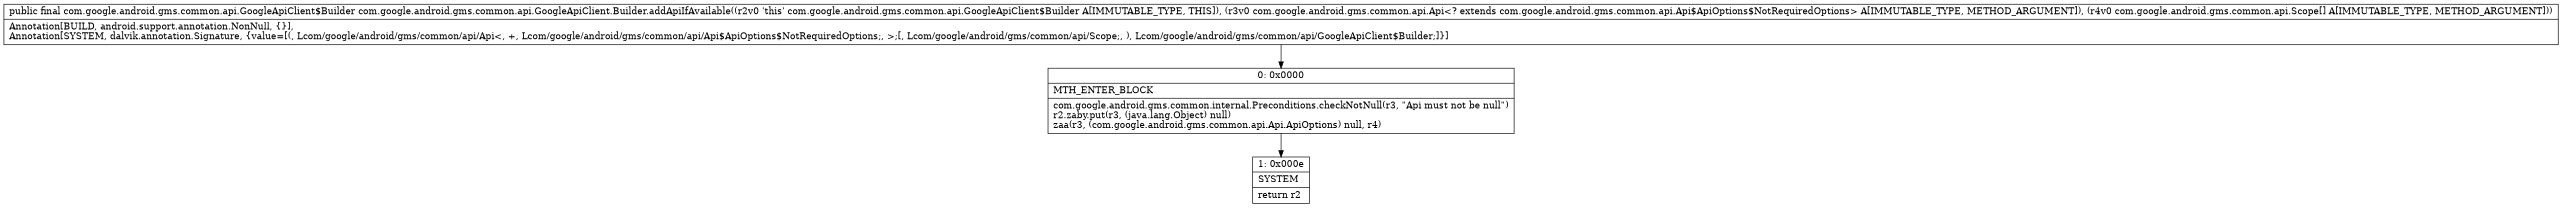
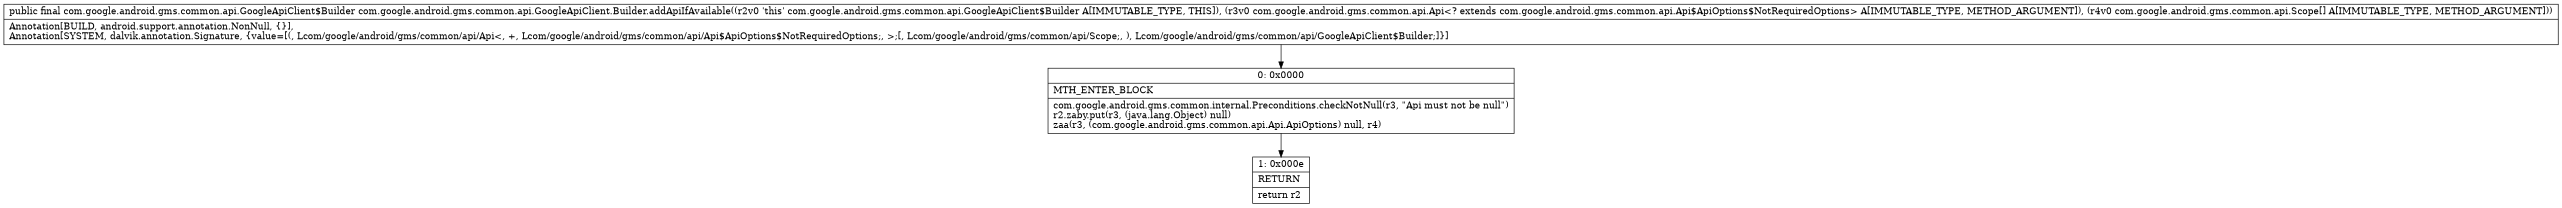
node "1: 0x000e": text "SYSTEM" -> "RETURN"
